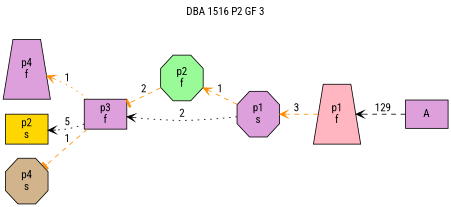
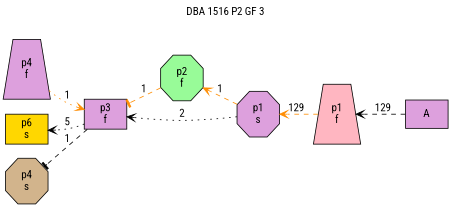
edge "p3 f" -> "p4 f": reversed
edge "p2 f" -> "p3 f": label "2" -> "1"
edge "p1 f" -> "p1 s": label "3" -> "129"
node "p2 s": label "p2 s" -> "p6 s"
edge "p3 f" -> "p4 s": color darkorange -> black
